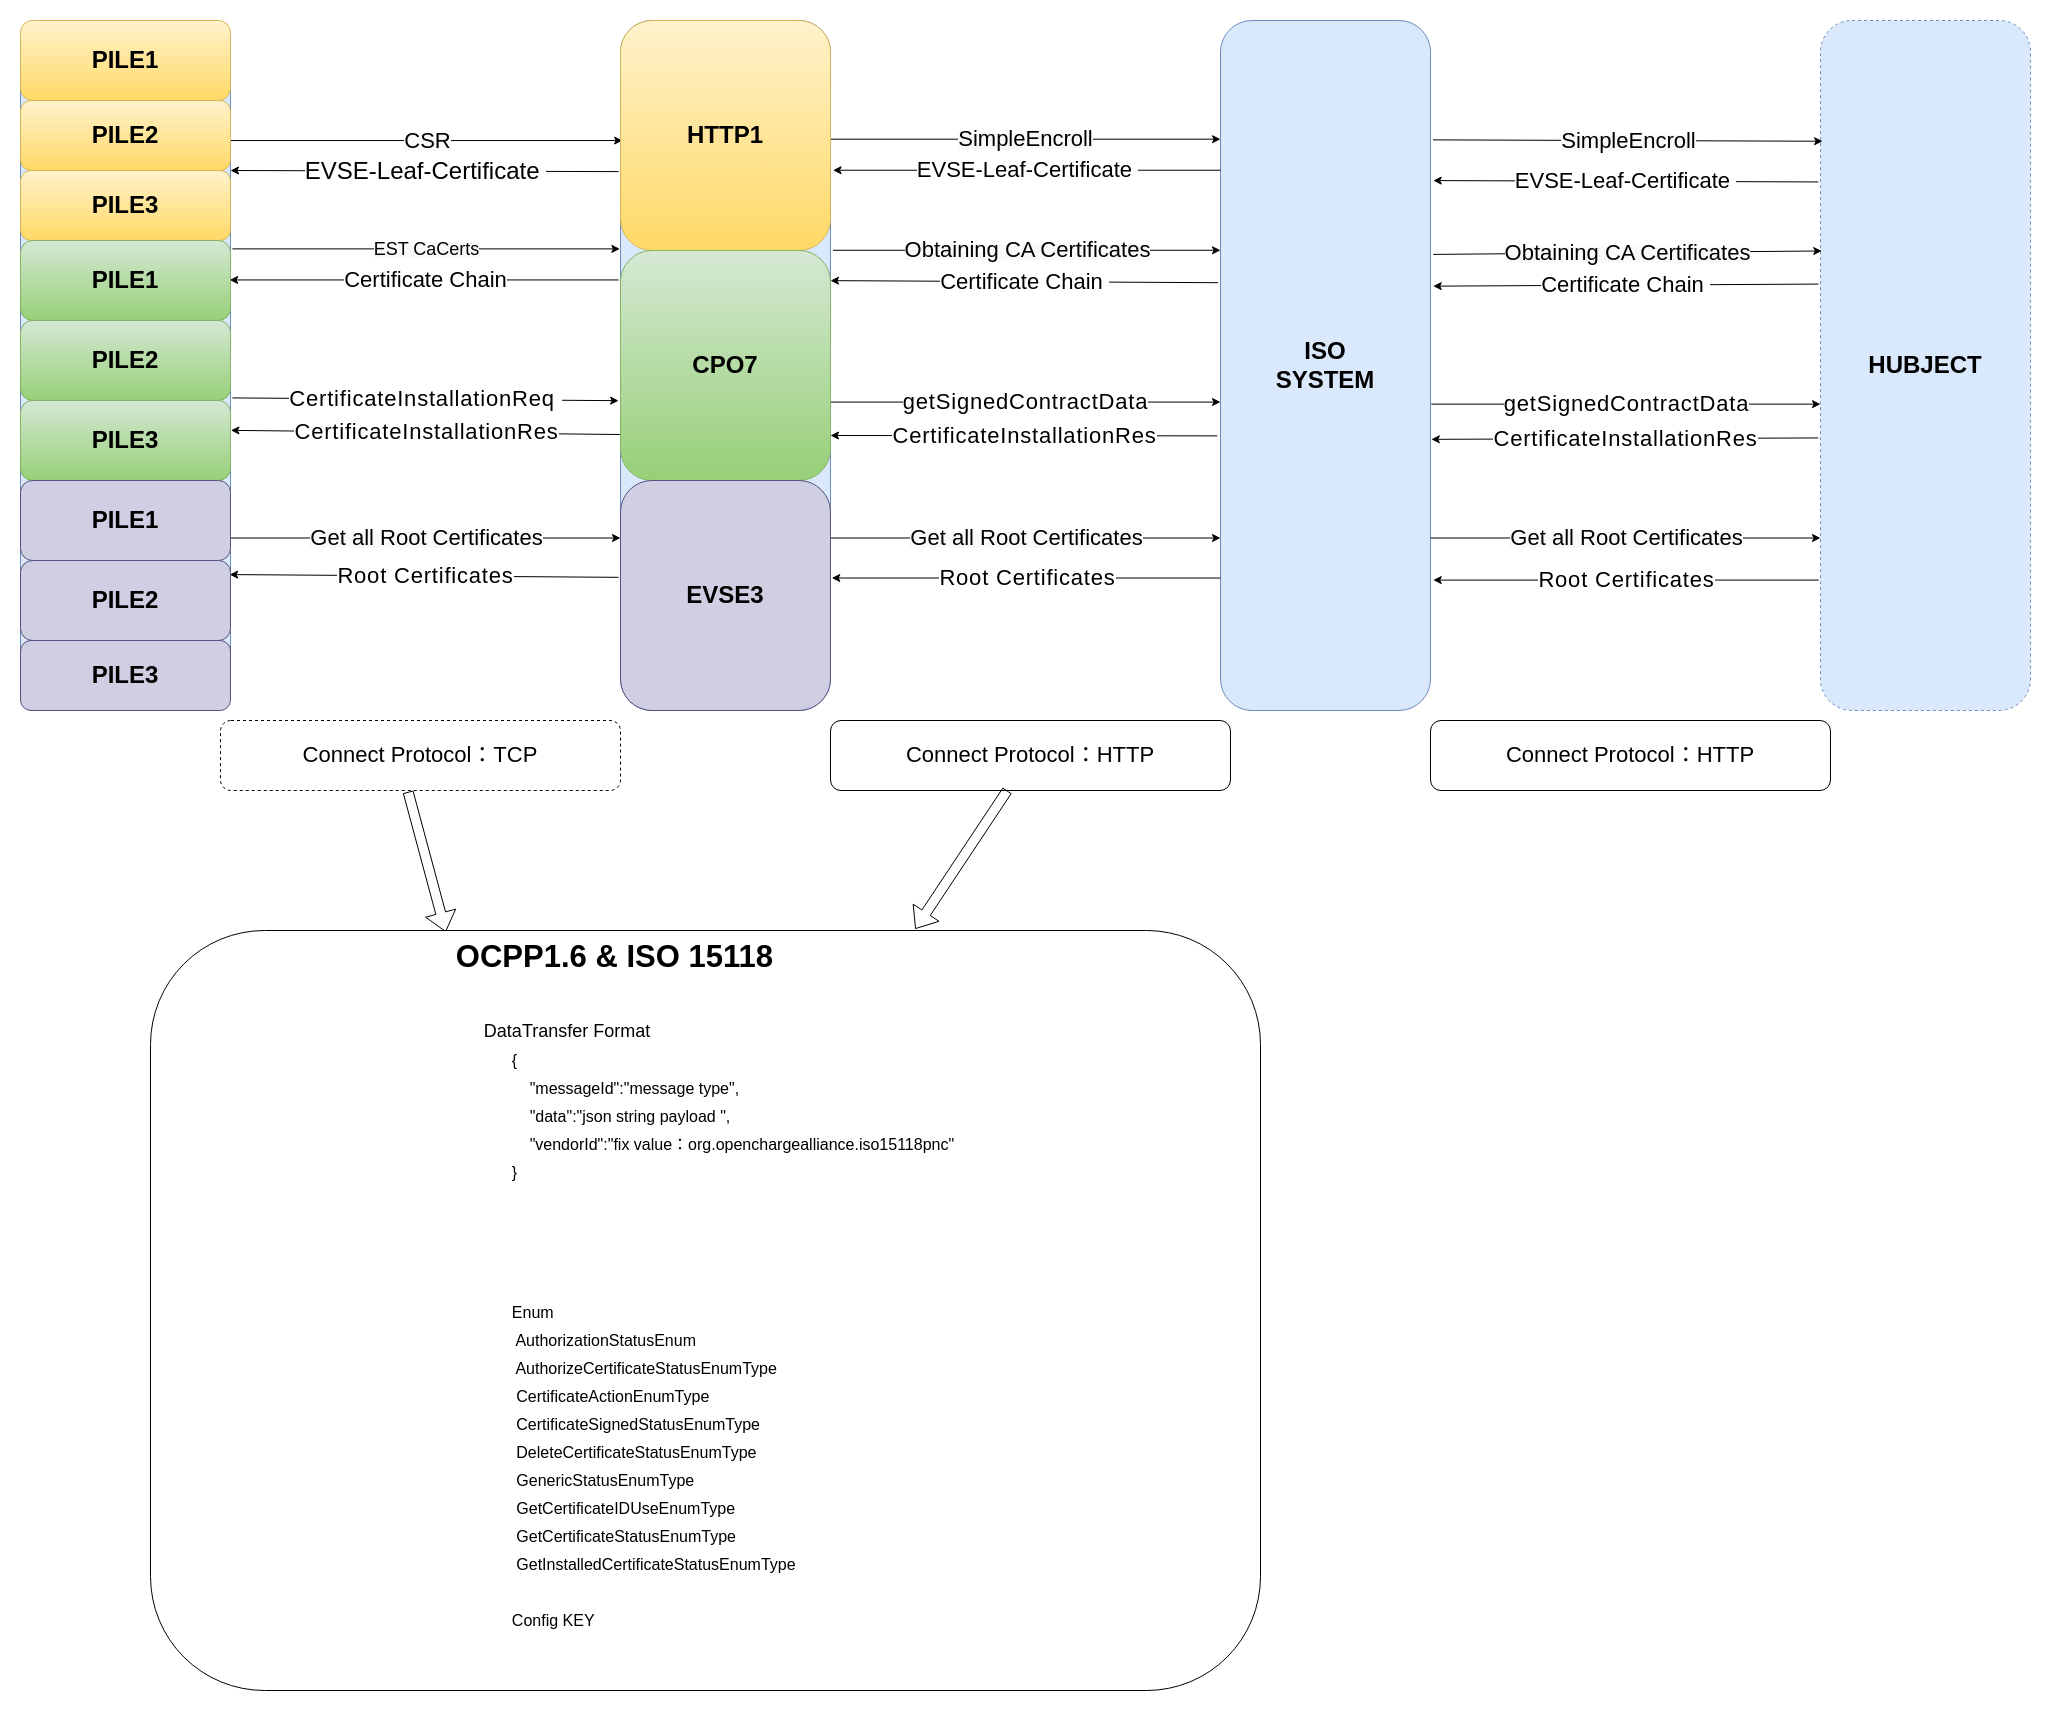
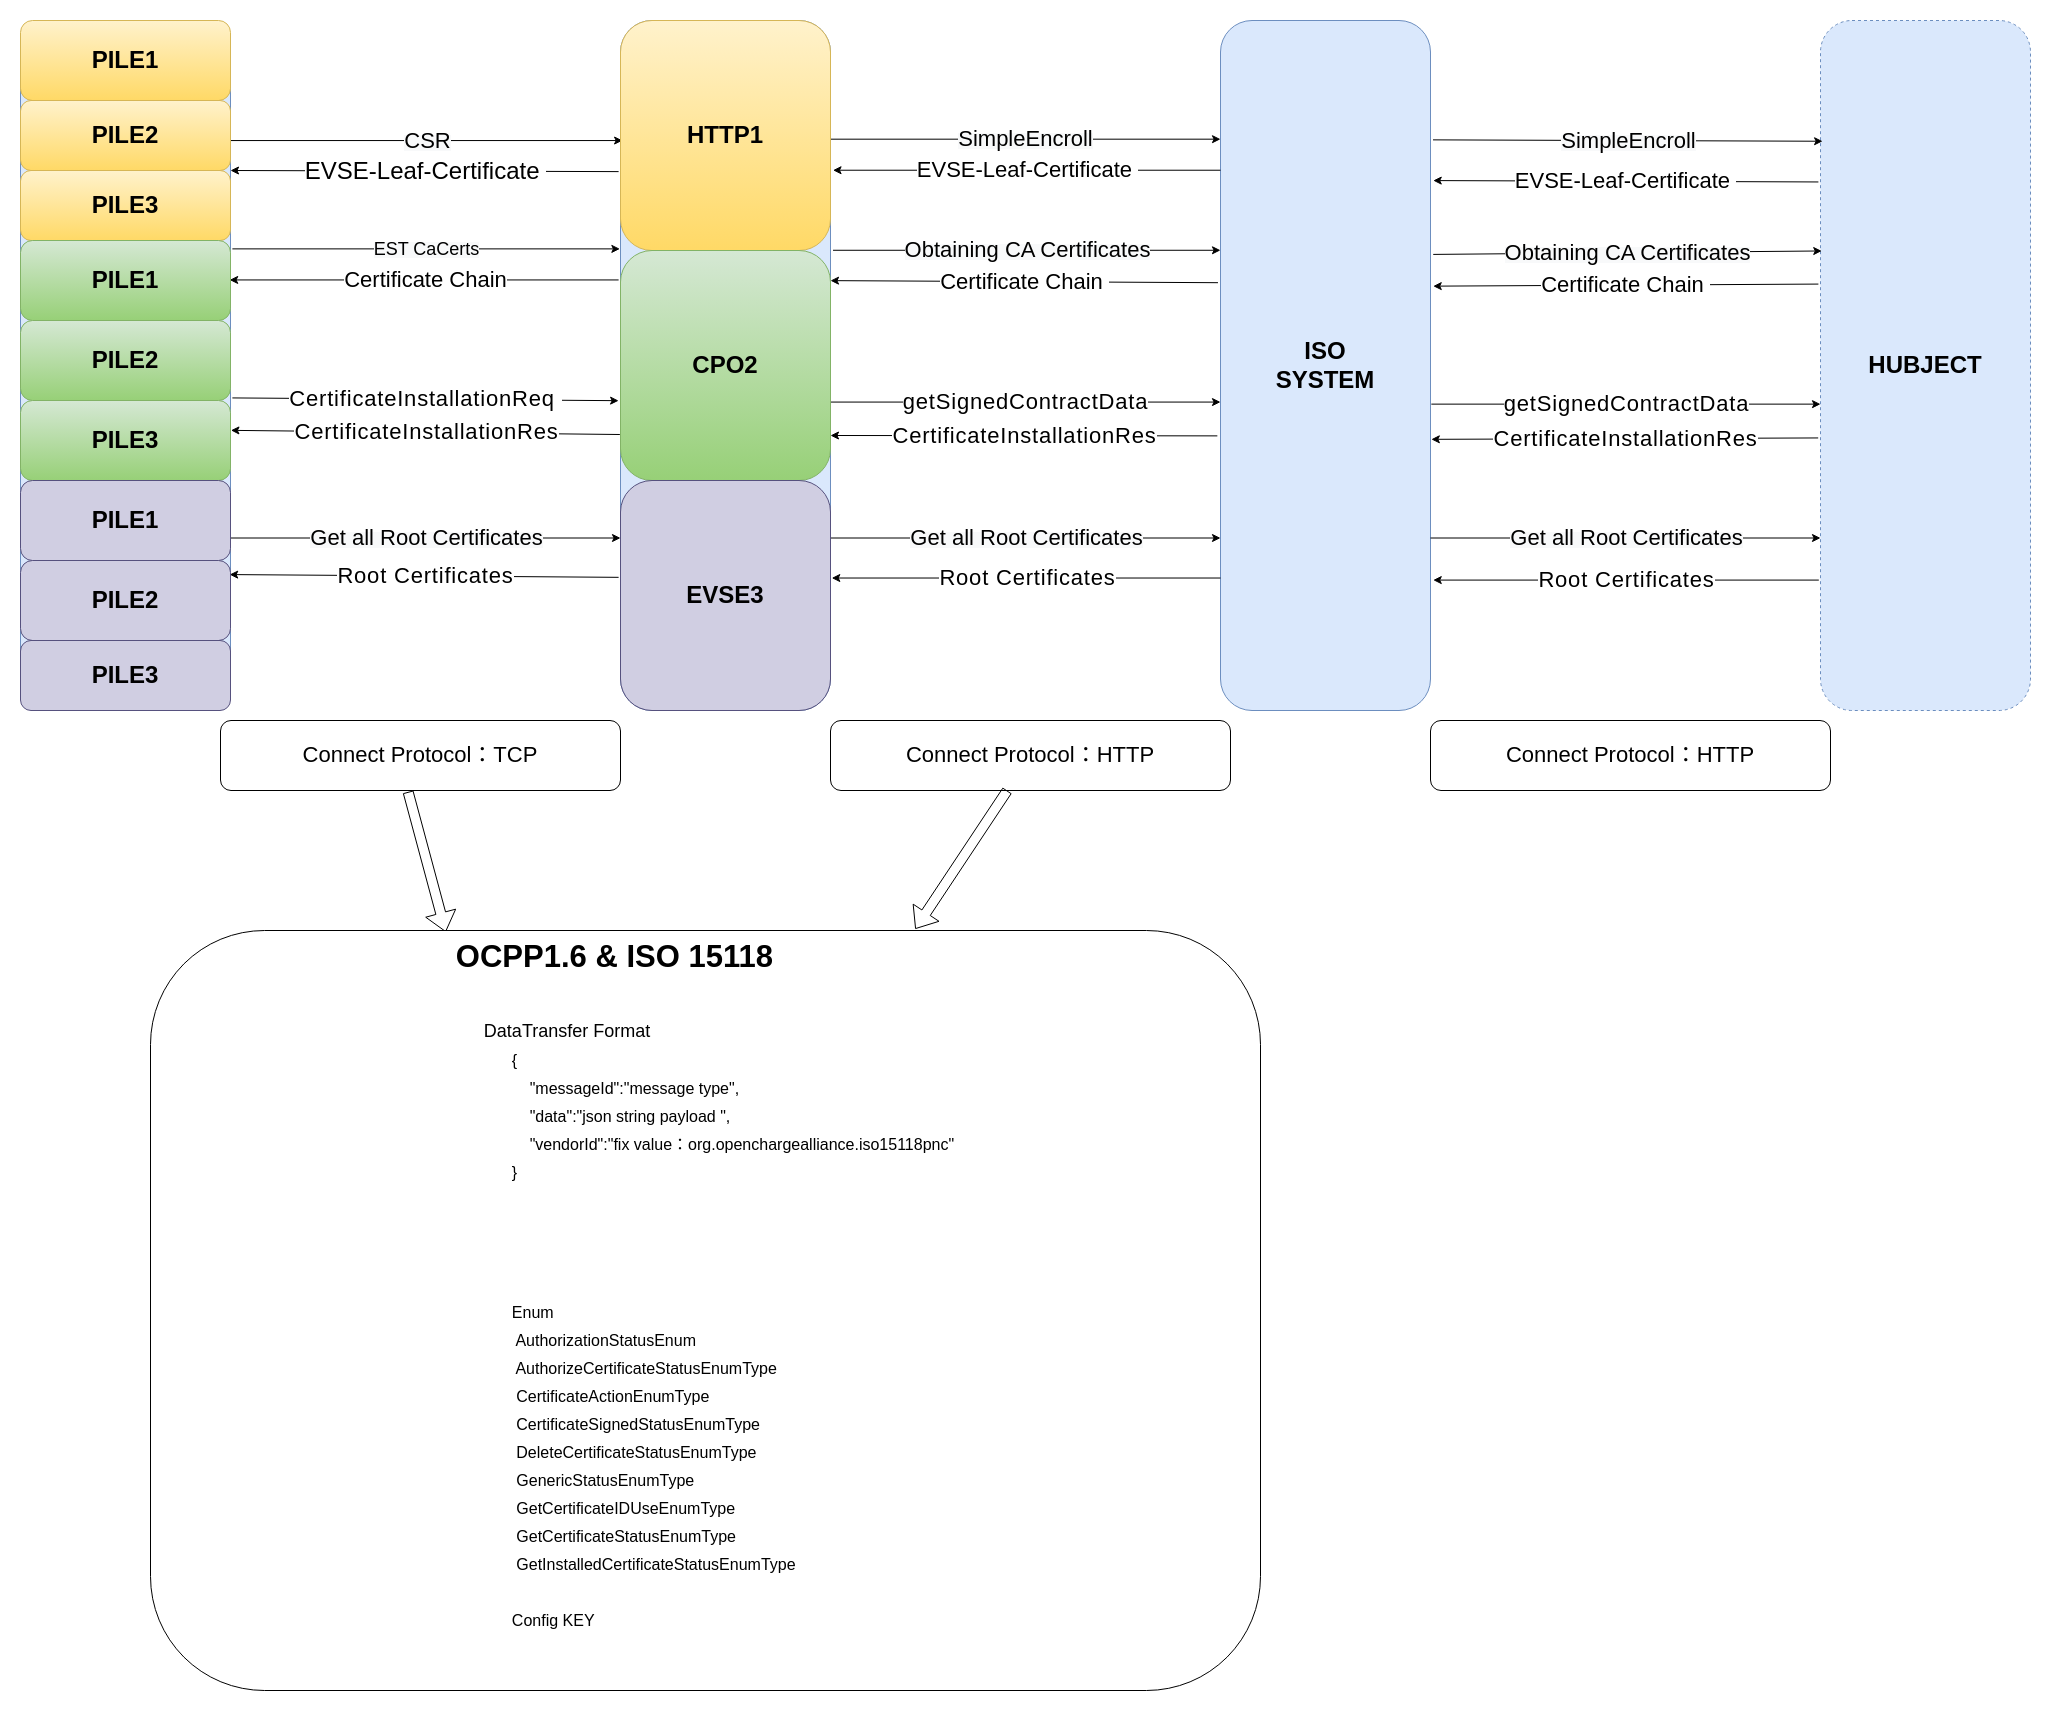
node "CPO7": label "CPO7" -> "CPO2"
node "Connect Protocol：TCP": style dashed -> solid
